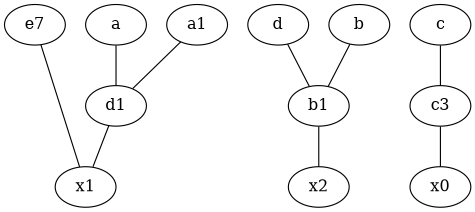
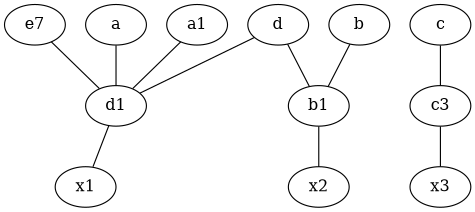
edge "d" -- "d1": added
edge "e7" -- "x1": now "e7" -- "d1"
node "x0": label "x0" -> "x3"
